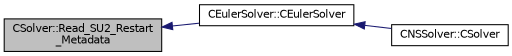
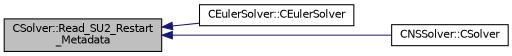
edge "CNSSolver::CSolver" -> "CEulerSolver::CEulerSolver": now "CNSSolver::CSolver" -> "CSolver::Read_SU2_Restart _Metadata"
